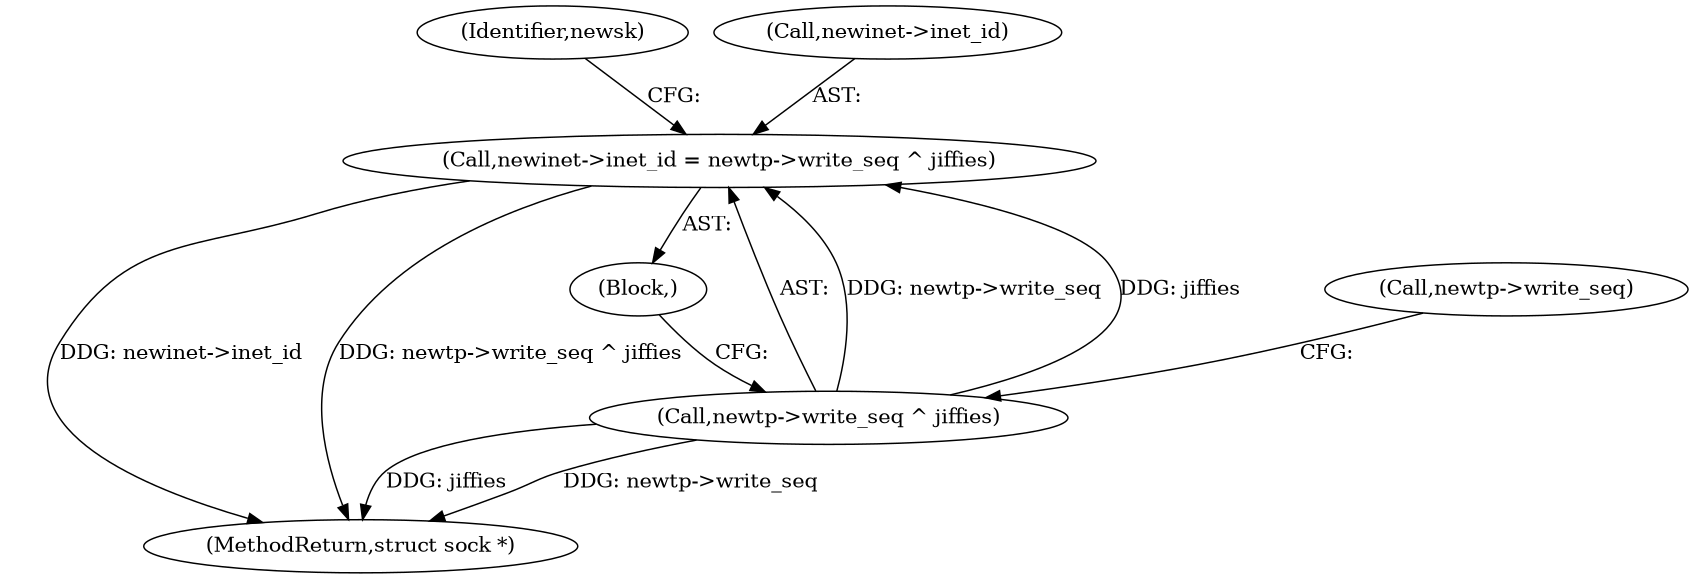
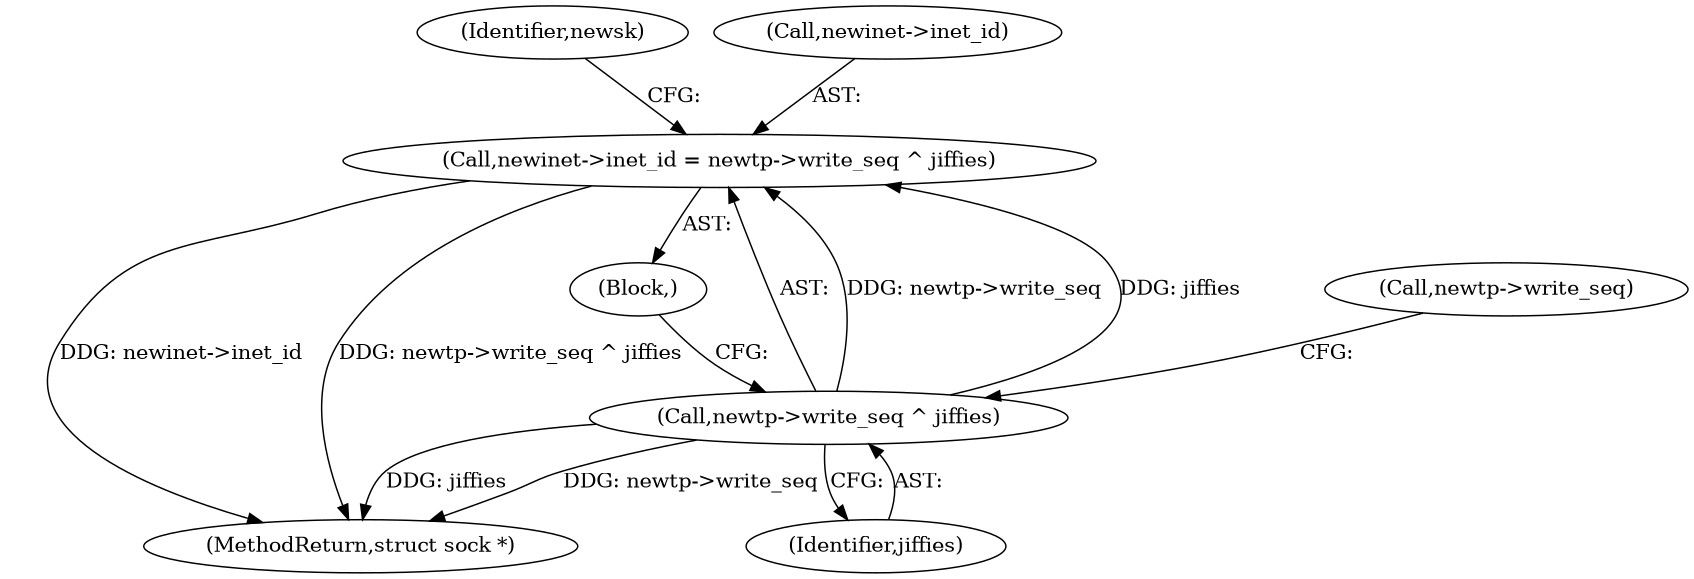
node "(Identifier,jiffies)": added
